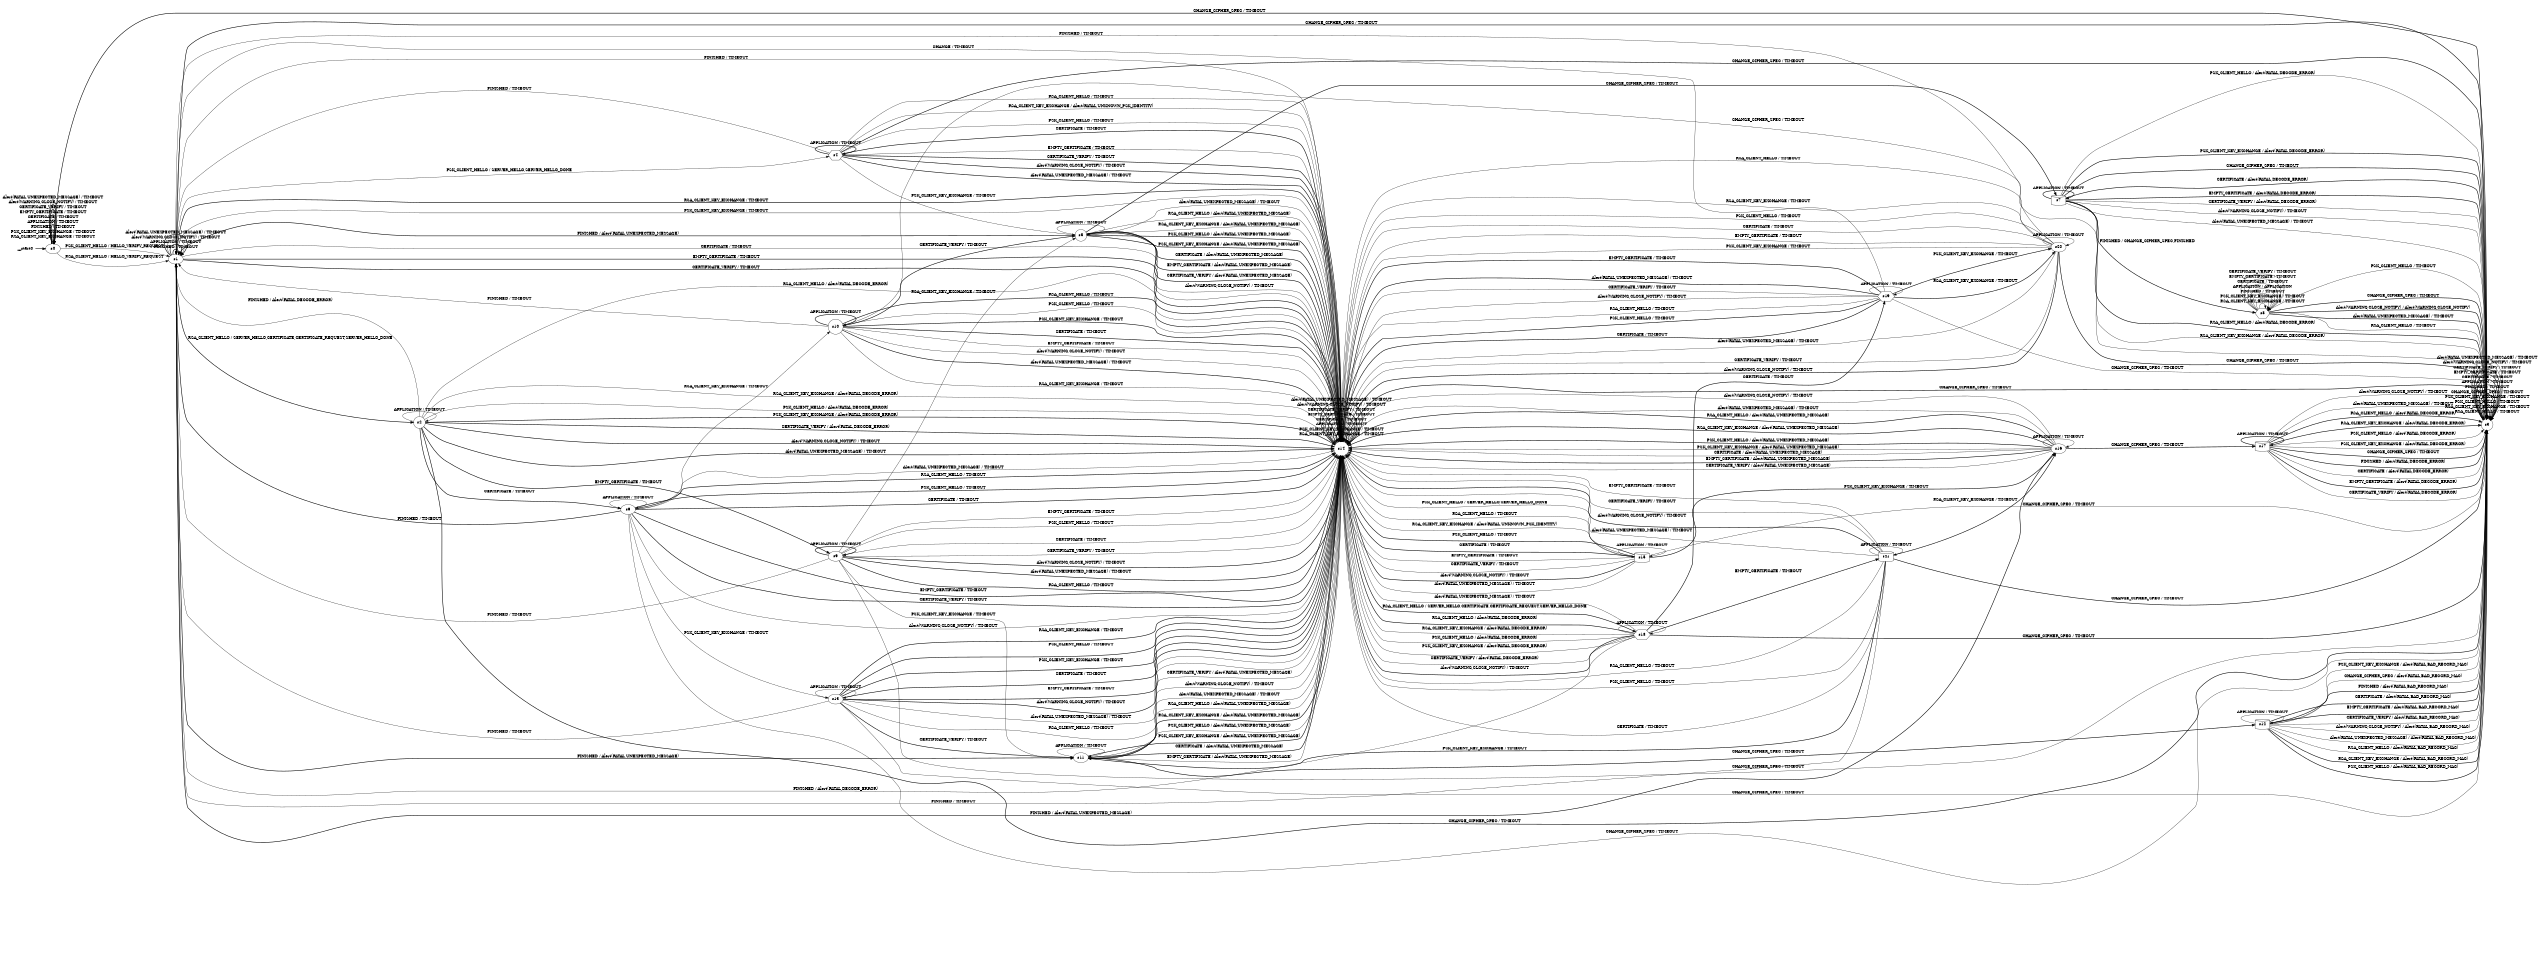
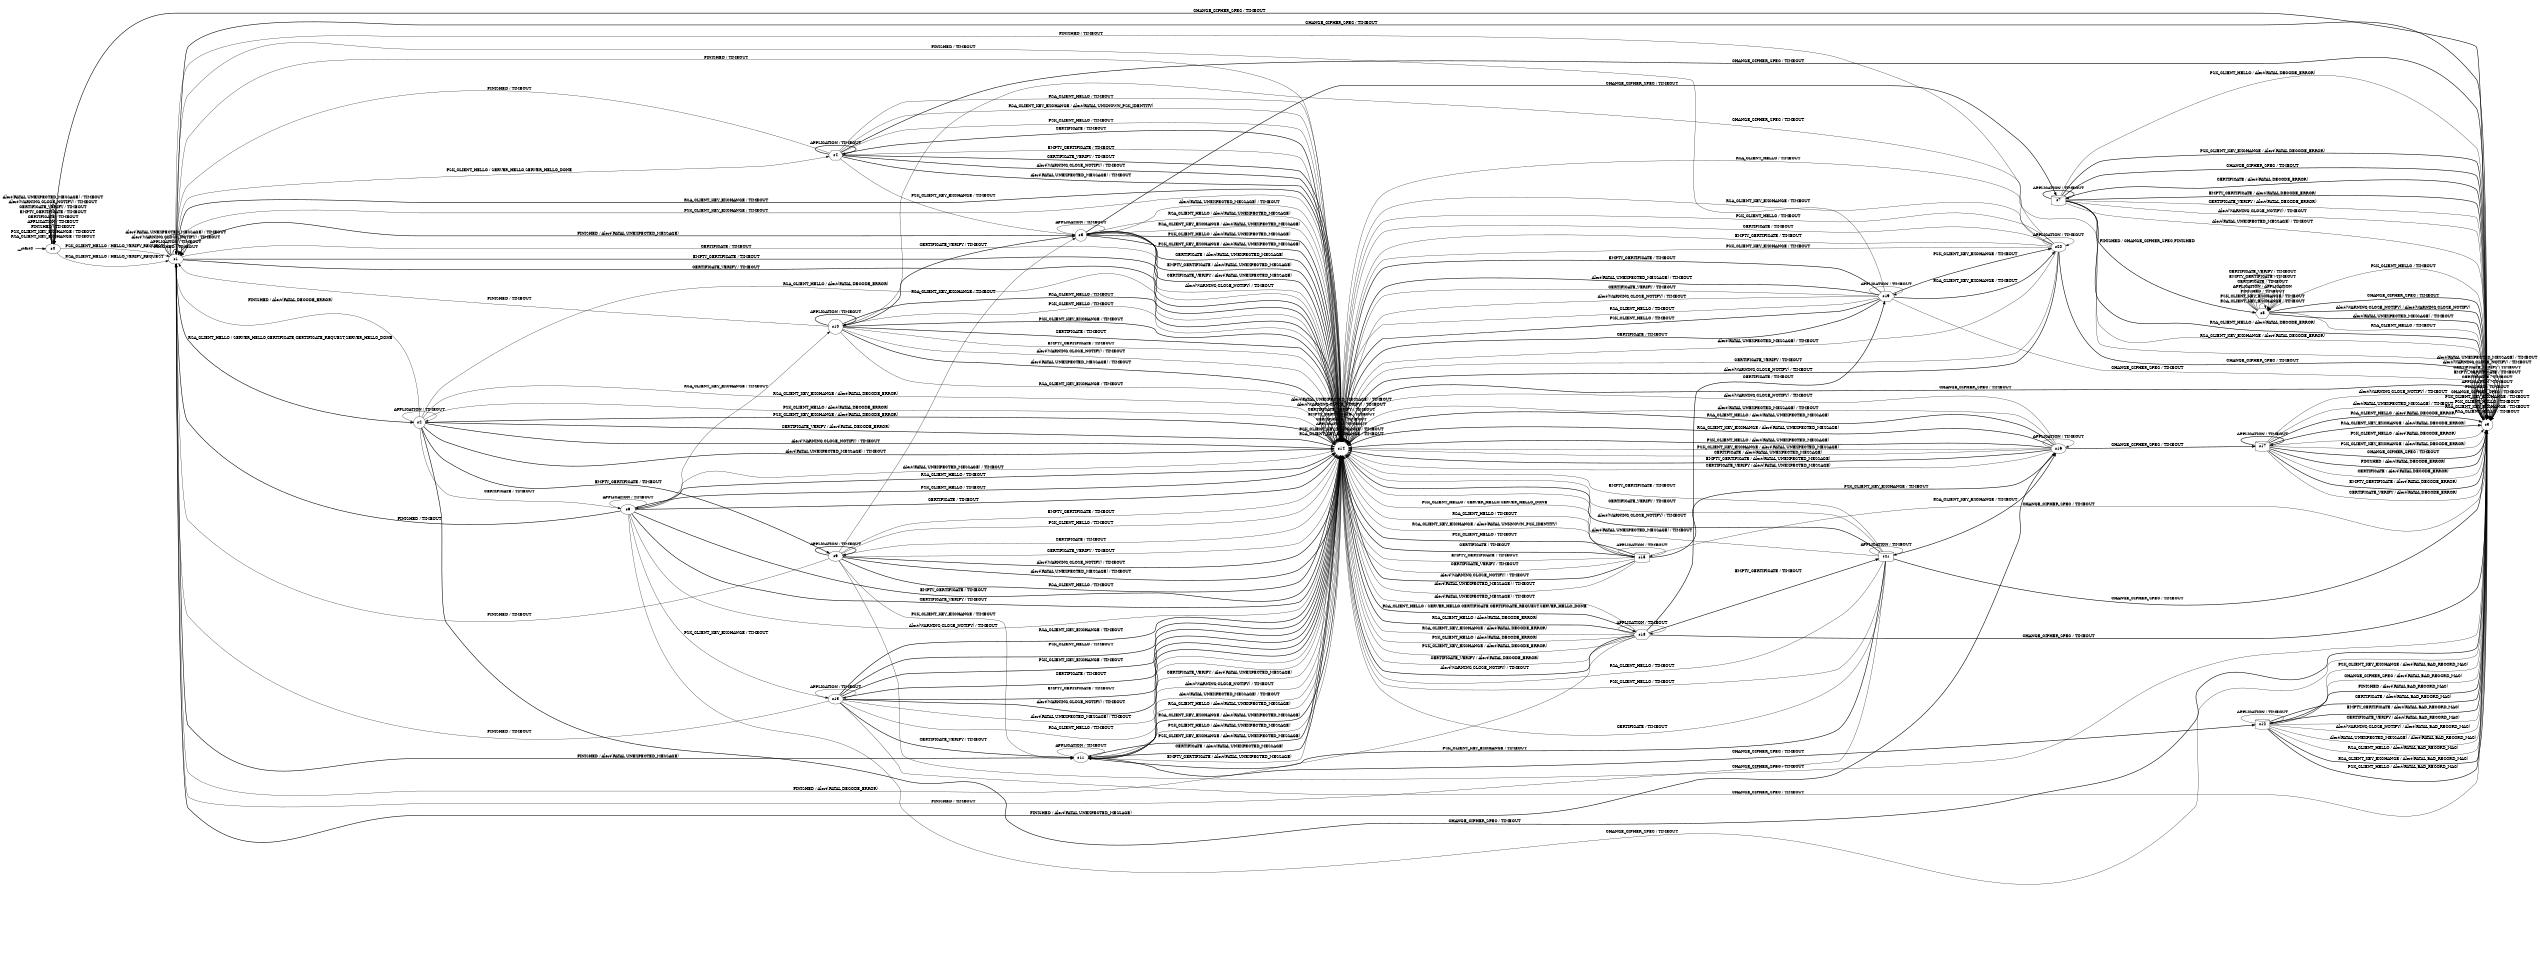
edge "s19" -> "s1": label "CHANGE / TIMEOUT" -> "FINISHED / TIMEOUT"
edge "s2" -> "s6": style bold -> solid
